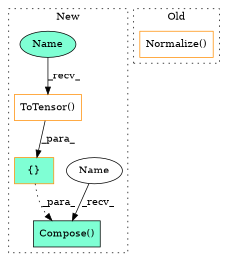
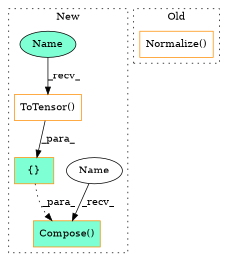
node "Compose()": color black -> darkorange
